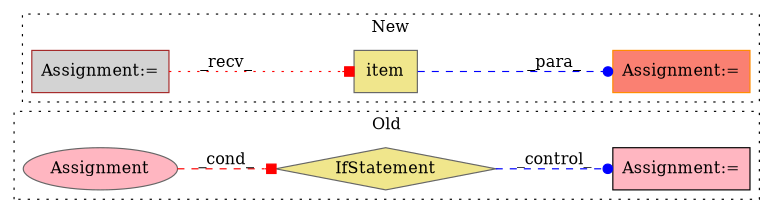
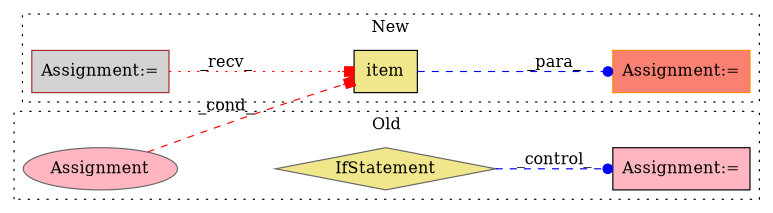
node "item": color gray40 -> black
edge "Assignment" -> "IfStatement": now "Assignment" -> "item"
